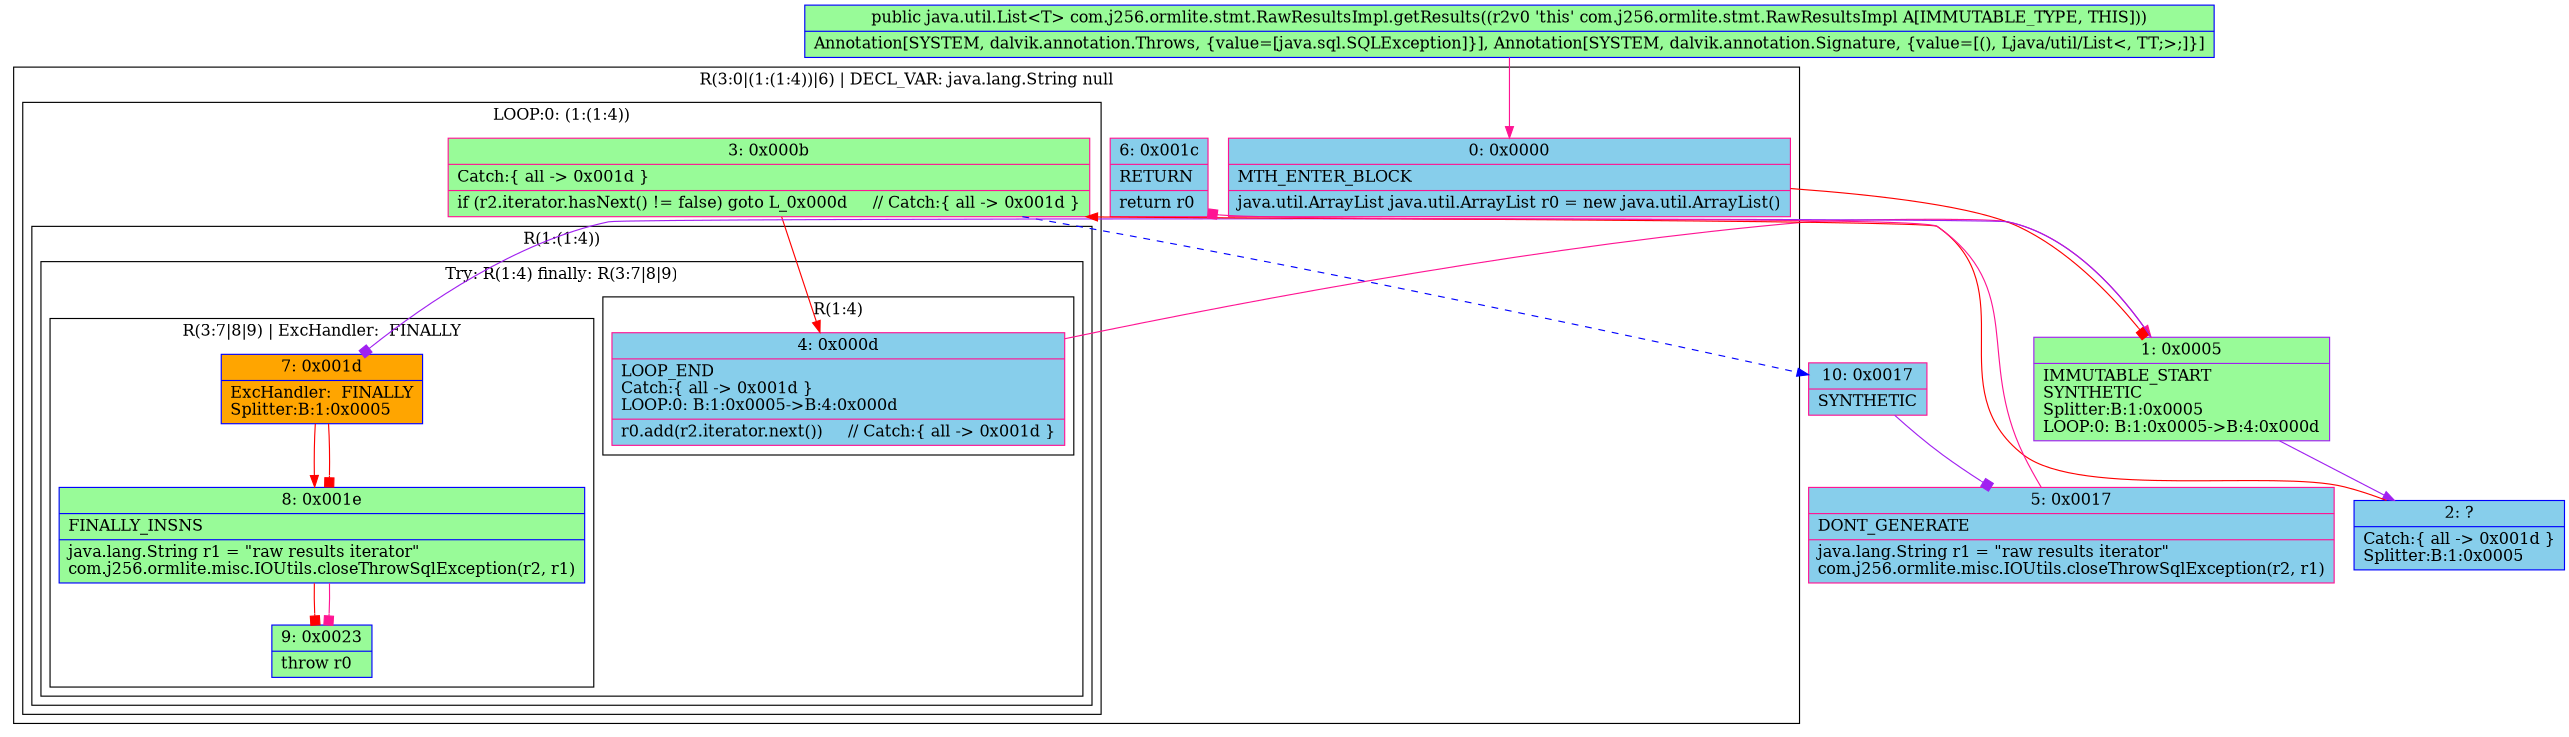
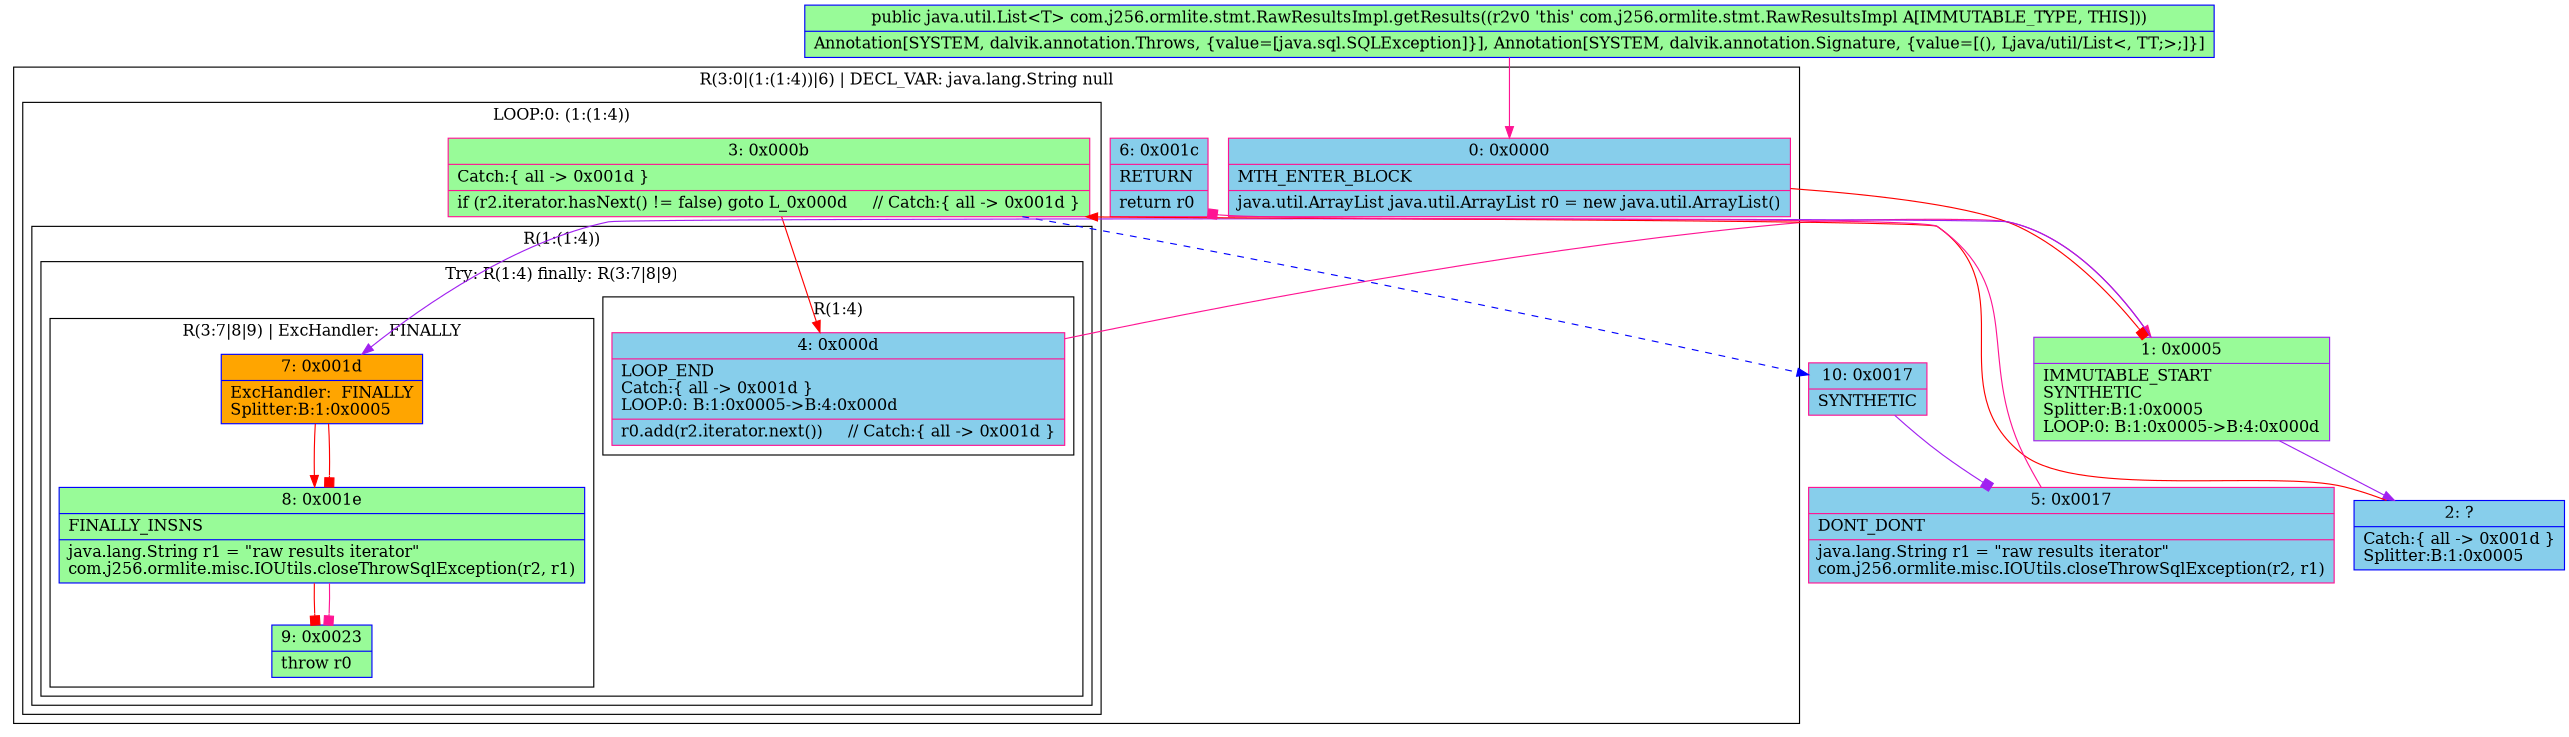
edge "1: 0x0005" -> "7: 0x001d": arrowhead box -> normal
node "5: 0x0017": text "DONT_GENERATE" -> "DONT_DONT"
